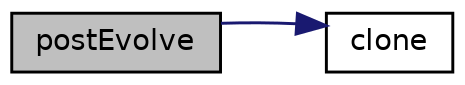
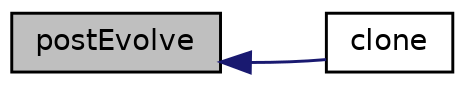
edge "postEvolve" -> "clone": reversed
